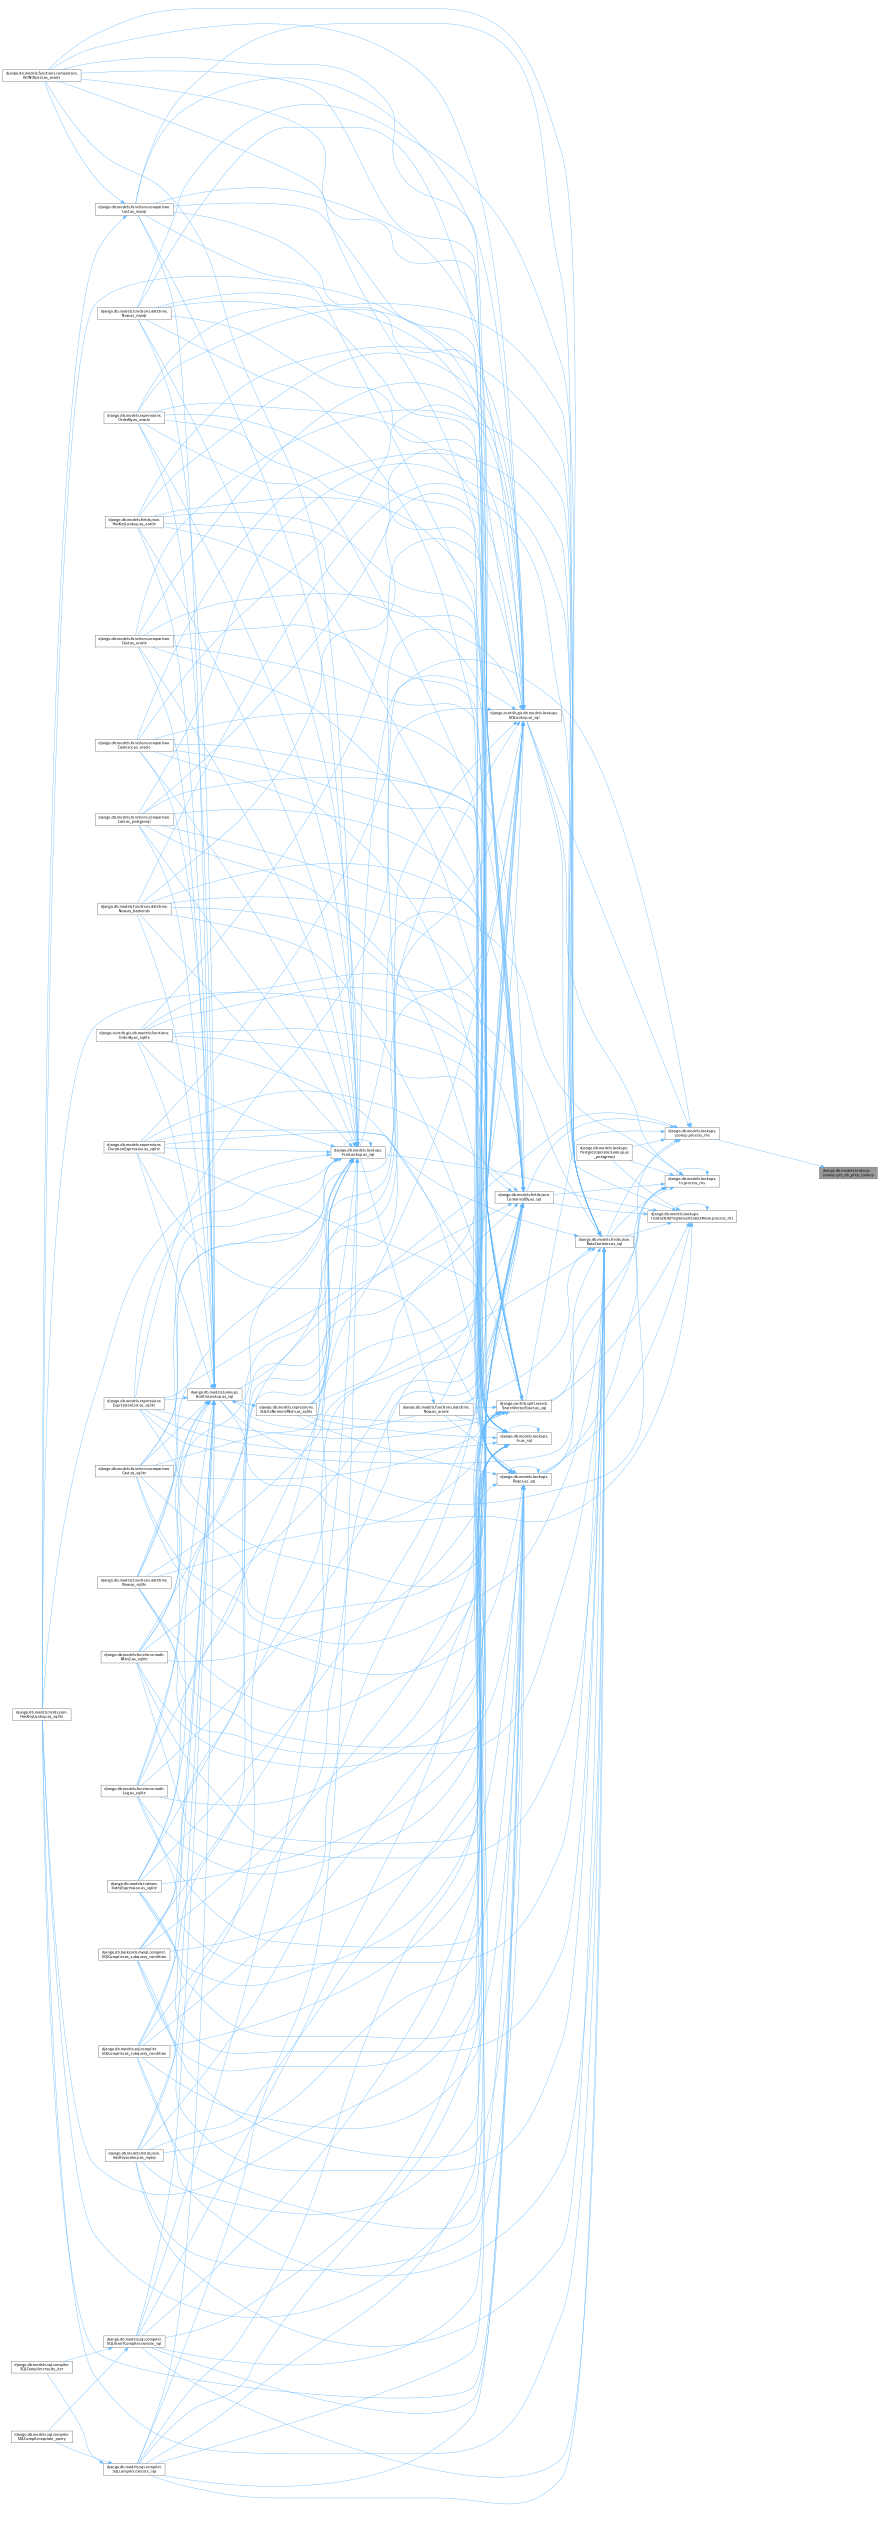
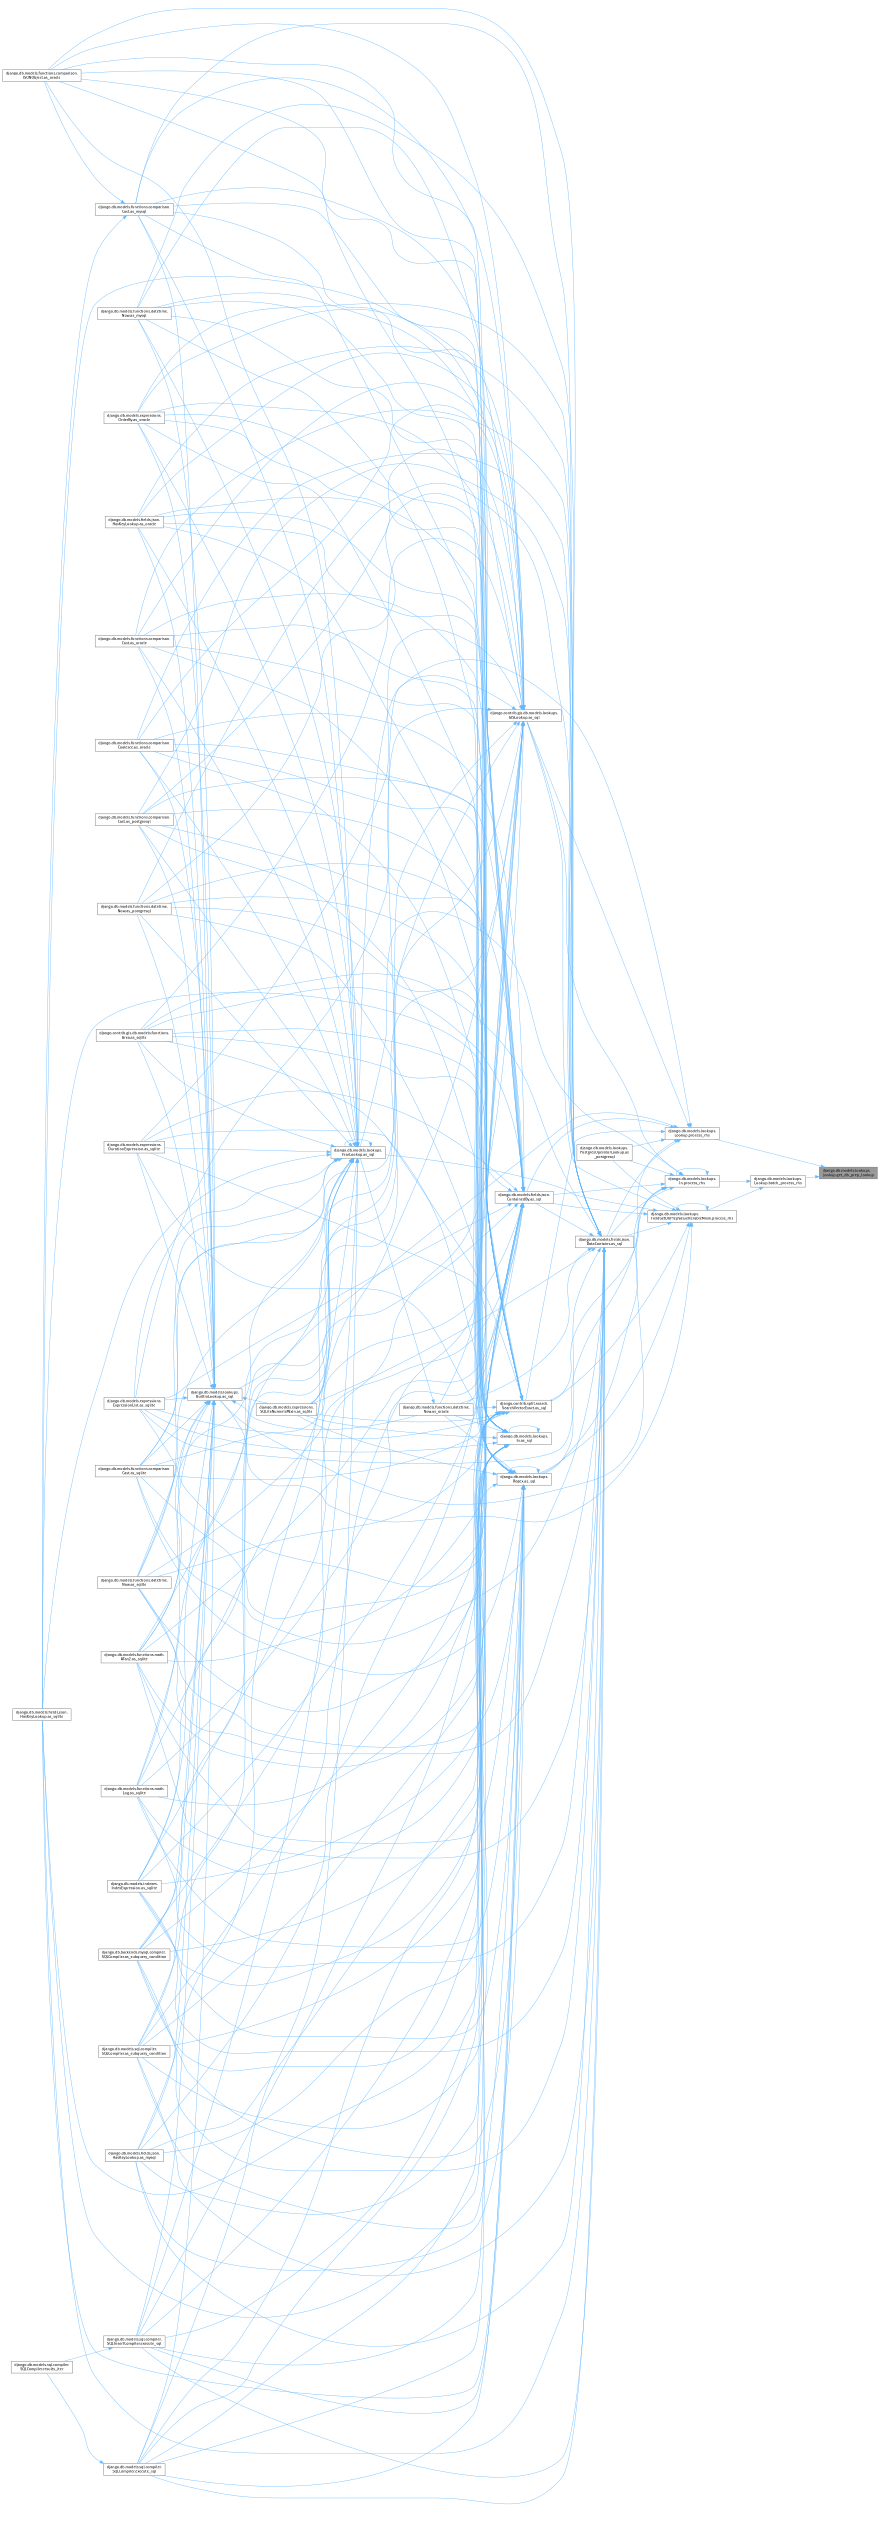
node "django.db.models.functions.datetime. Now.as_backends": label "django.db.models.functions.datetime. Now.as_backends" -> "django.db.models.functions.datetime. Now.as_postgresql"
node "django.contrib.gis.db.models.functions. OrderBy.as_sqlite": label "django.contrib.gis.db.models.functions. OrderBy.as_sqlite" -> "django.contrib.gis.db.models.functions. Area.as_sqlite"
edge "django.db.models.expressions. DurationExpression.as_sqlite" -> "django.db.models.fields.json. DataContains.as_sql": now "django.db.models.fields.json. ContainedBy.as_sql" -> "django.db.models.fields.json. DataContains.as_sql"
node "django.db.models.lookups. Lookup.batch_process_rhs": added
edge "django.db.models.lookups. BuiltinLookup.as_sql" -> "django.db.models.expressions. SQLiteNumericMixin.as_sqlite": reversed
node "django.db.models.sql.compiler. SQLCompiler.explain_query": removed
